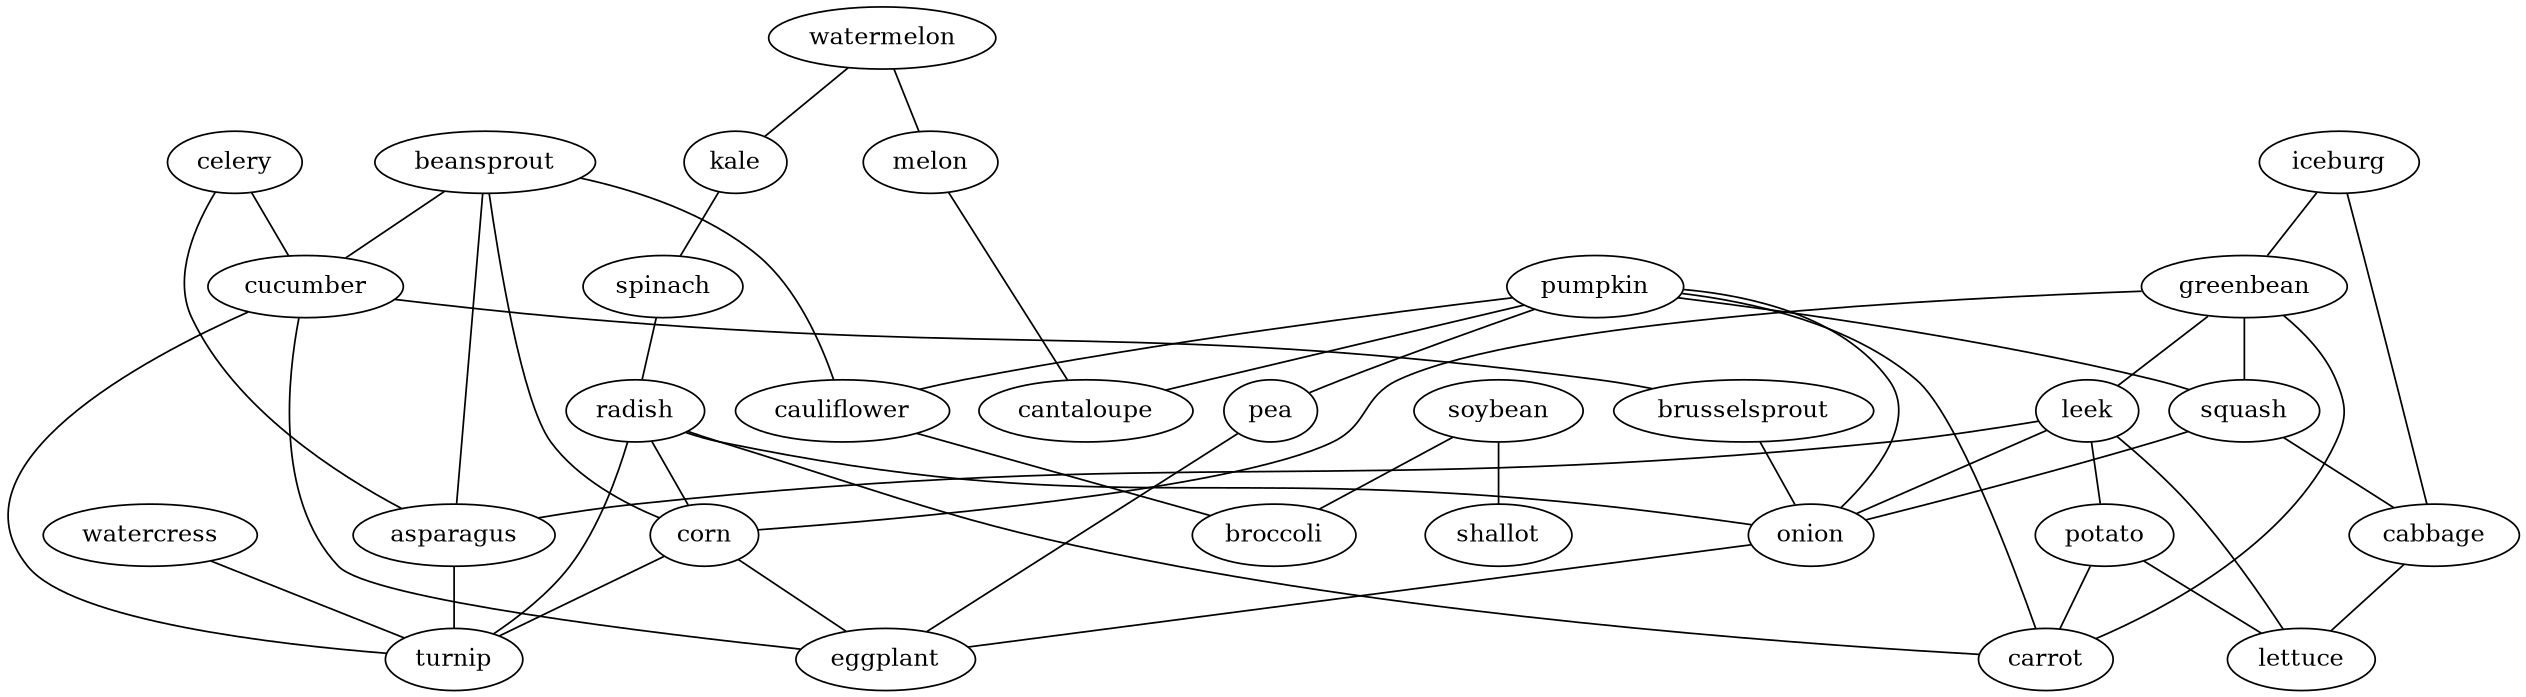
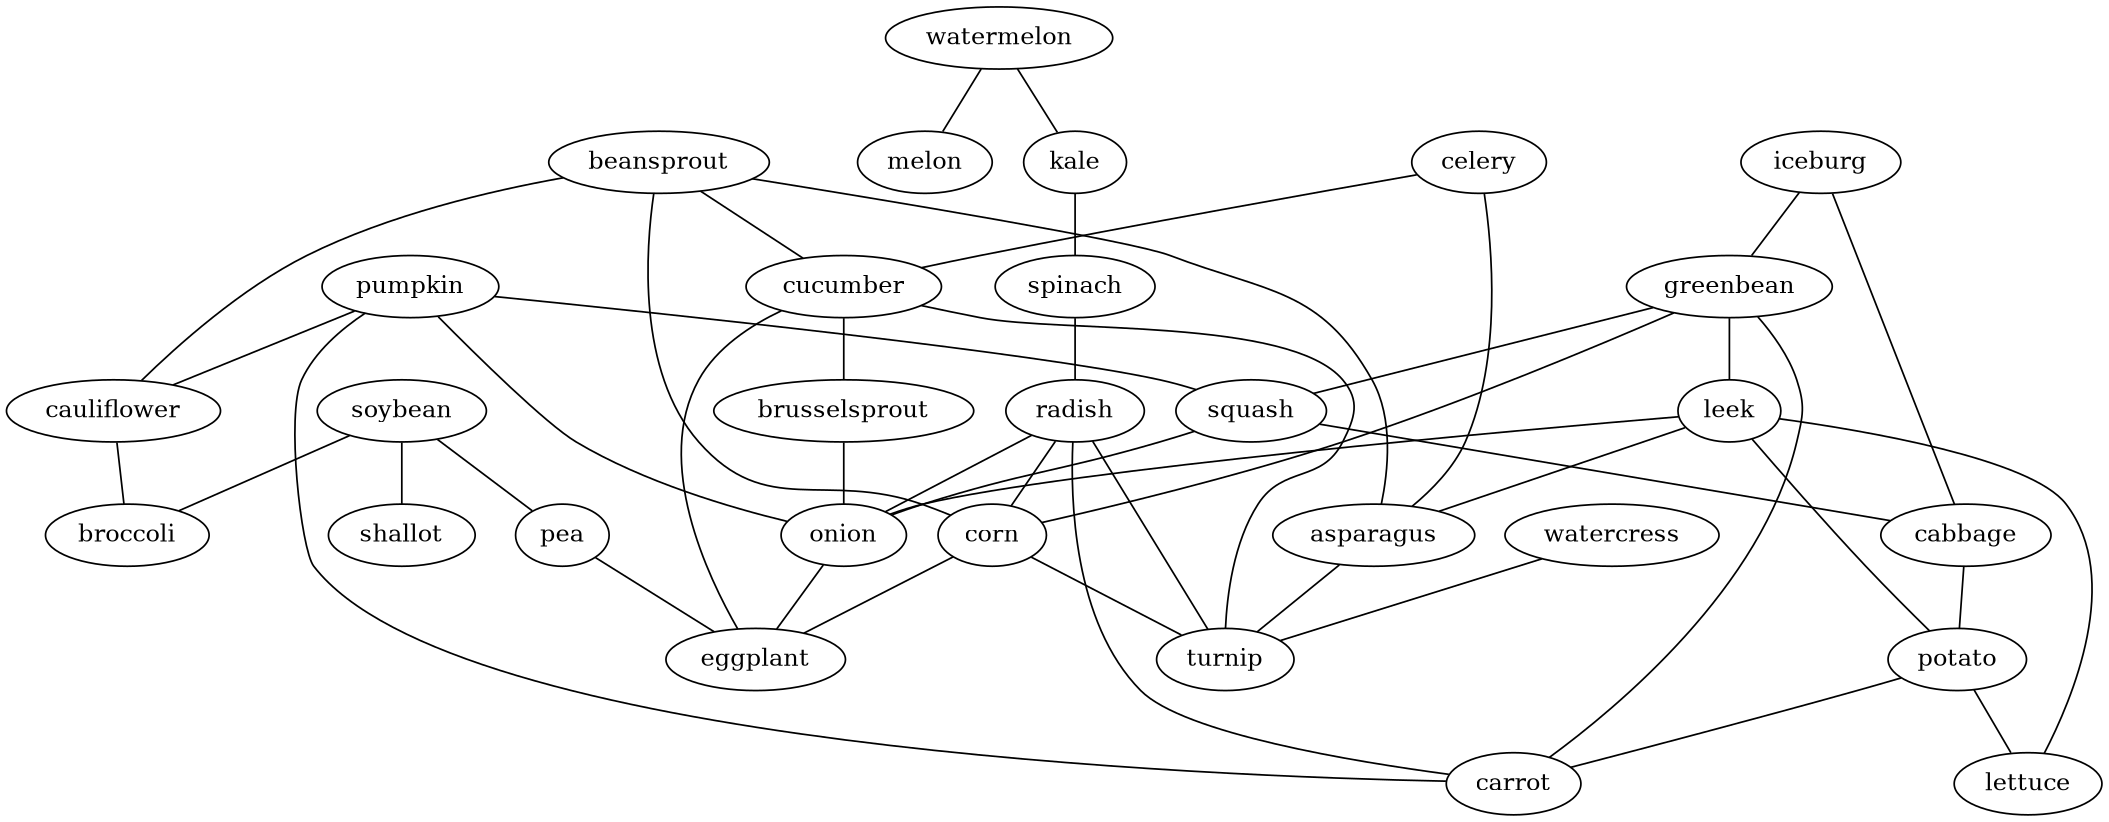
edge "pumpkin" -- "pea": now "soybean" -- "pea"
node "cantaloupe": removed
edge "cabbage" -- "lettuce": now "cabbage" -- "potato"
